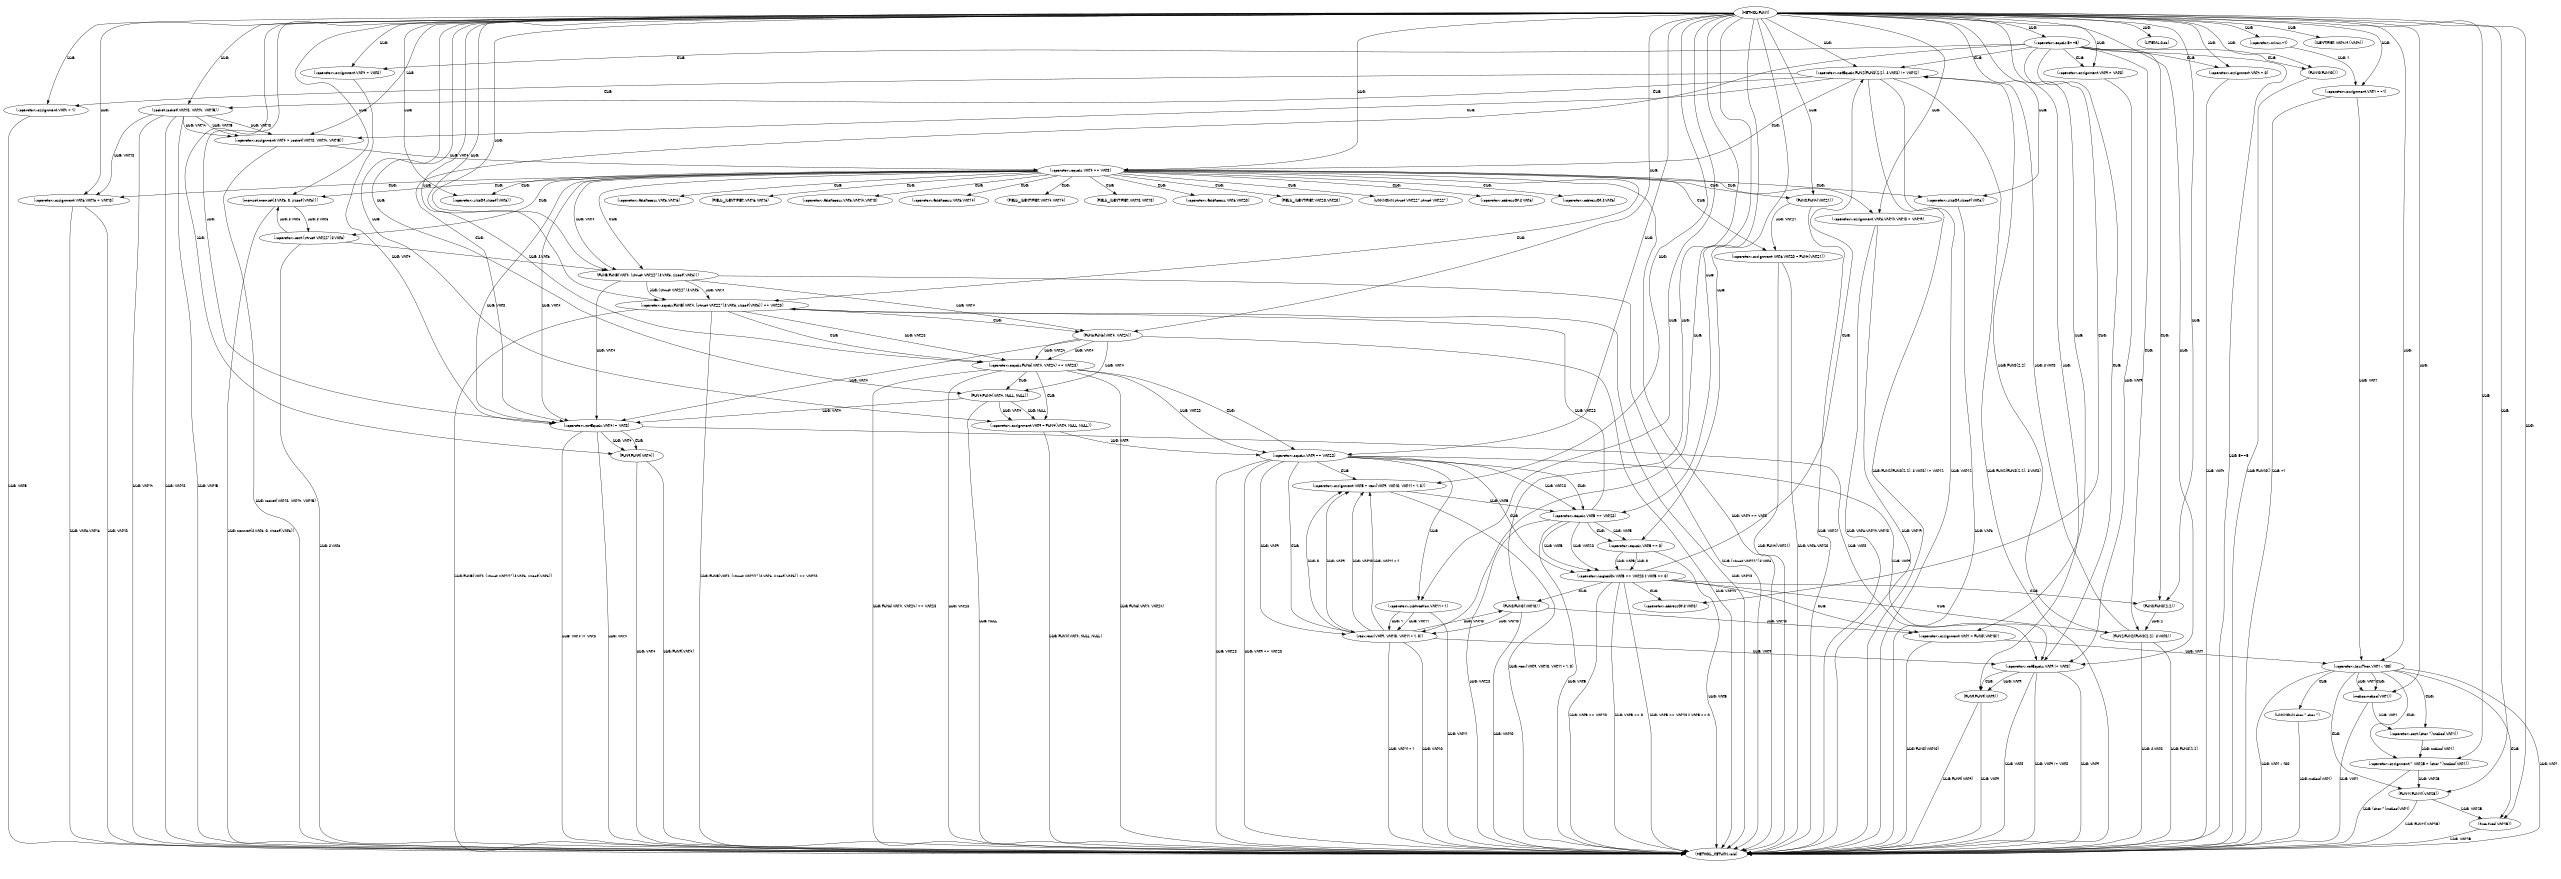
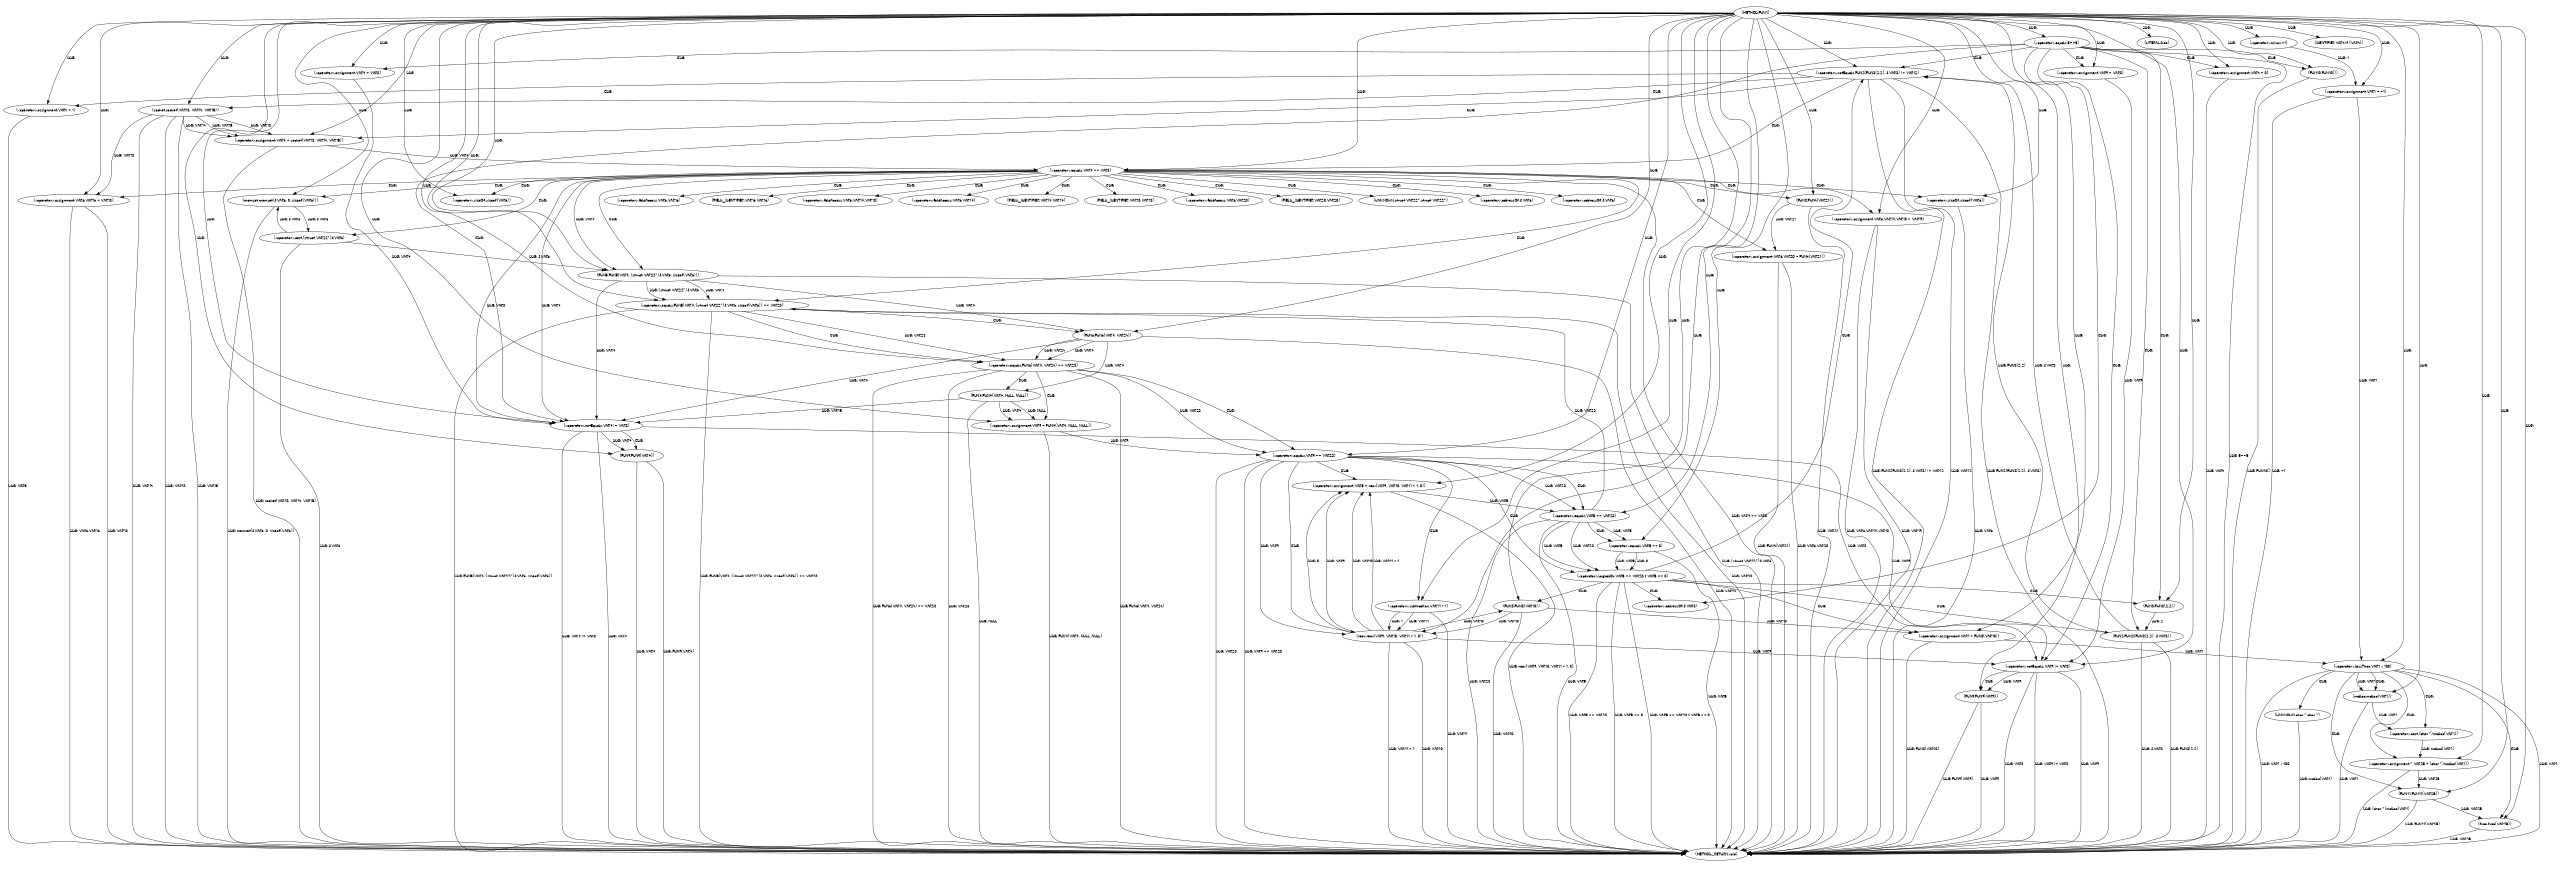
edge "(METHOD,FUN1)" -> "(FUN7,FUN7(VAR7, NULL, NULL))": removed, label "DDG:"
edge "(FUN7,FUN7(VAR7, NULL, NULL))" -> "(<operator>.notEquals,VAR7 != VAR8)": label "DDG: VAR7" -> "DDG: VAR15"
edge "(<operator>.equals,VAR9 == VAR23)" -> "(<operator>.subtraction,VAR11 - 1)": label "DDG: " -> "CDG: "
